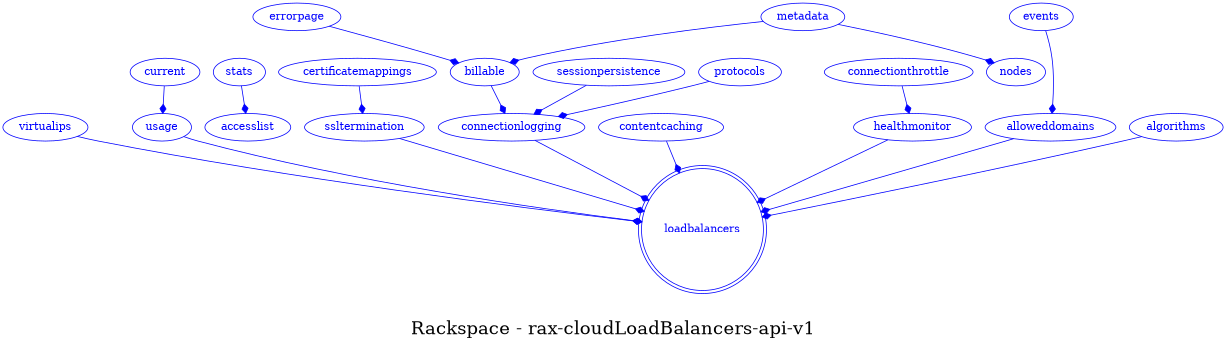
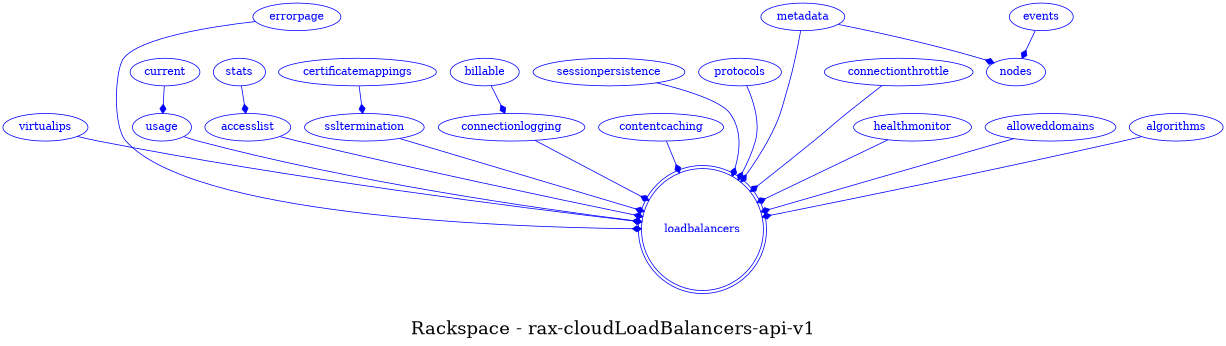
edge "metadata" -> "billable": now "metadata" -> "loadbalancers"
edge "errorpage" -> "billable": now "errorpage" -> "loadbalancers"
edge "events" -> "alloweddomains": now "events" -> "nodes"
edge "connectionthrottle" -> "healthmonitor": now "connectionthrottle" -> "loadbalancers"
edge "sessionpersistence" -> "connectionlogging": now "sessionpersistence" -> "loadbalancers"
edge "protocols" -> "connectionlogging": now "protocols" -> "loadbalancers"
edge "accesslist" -> "loadbalancers": added
